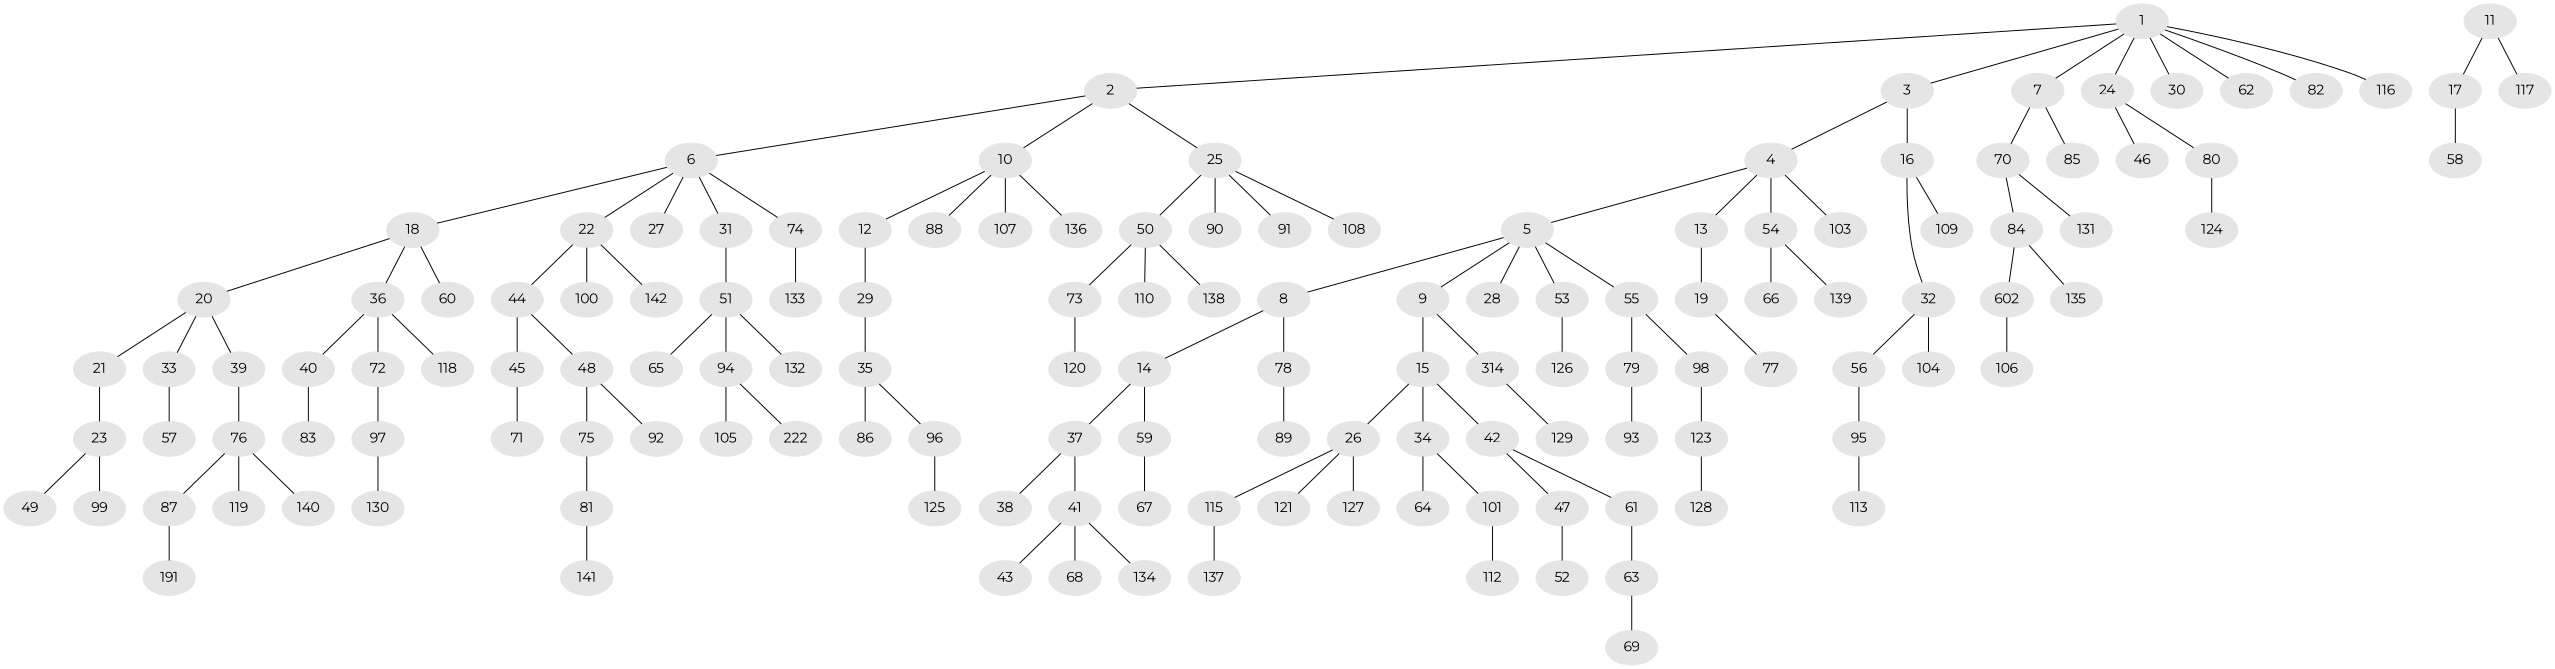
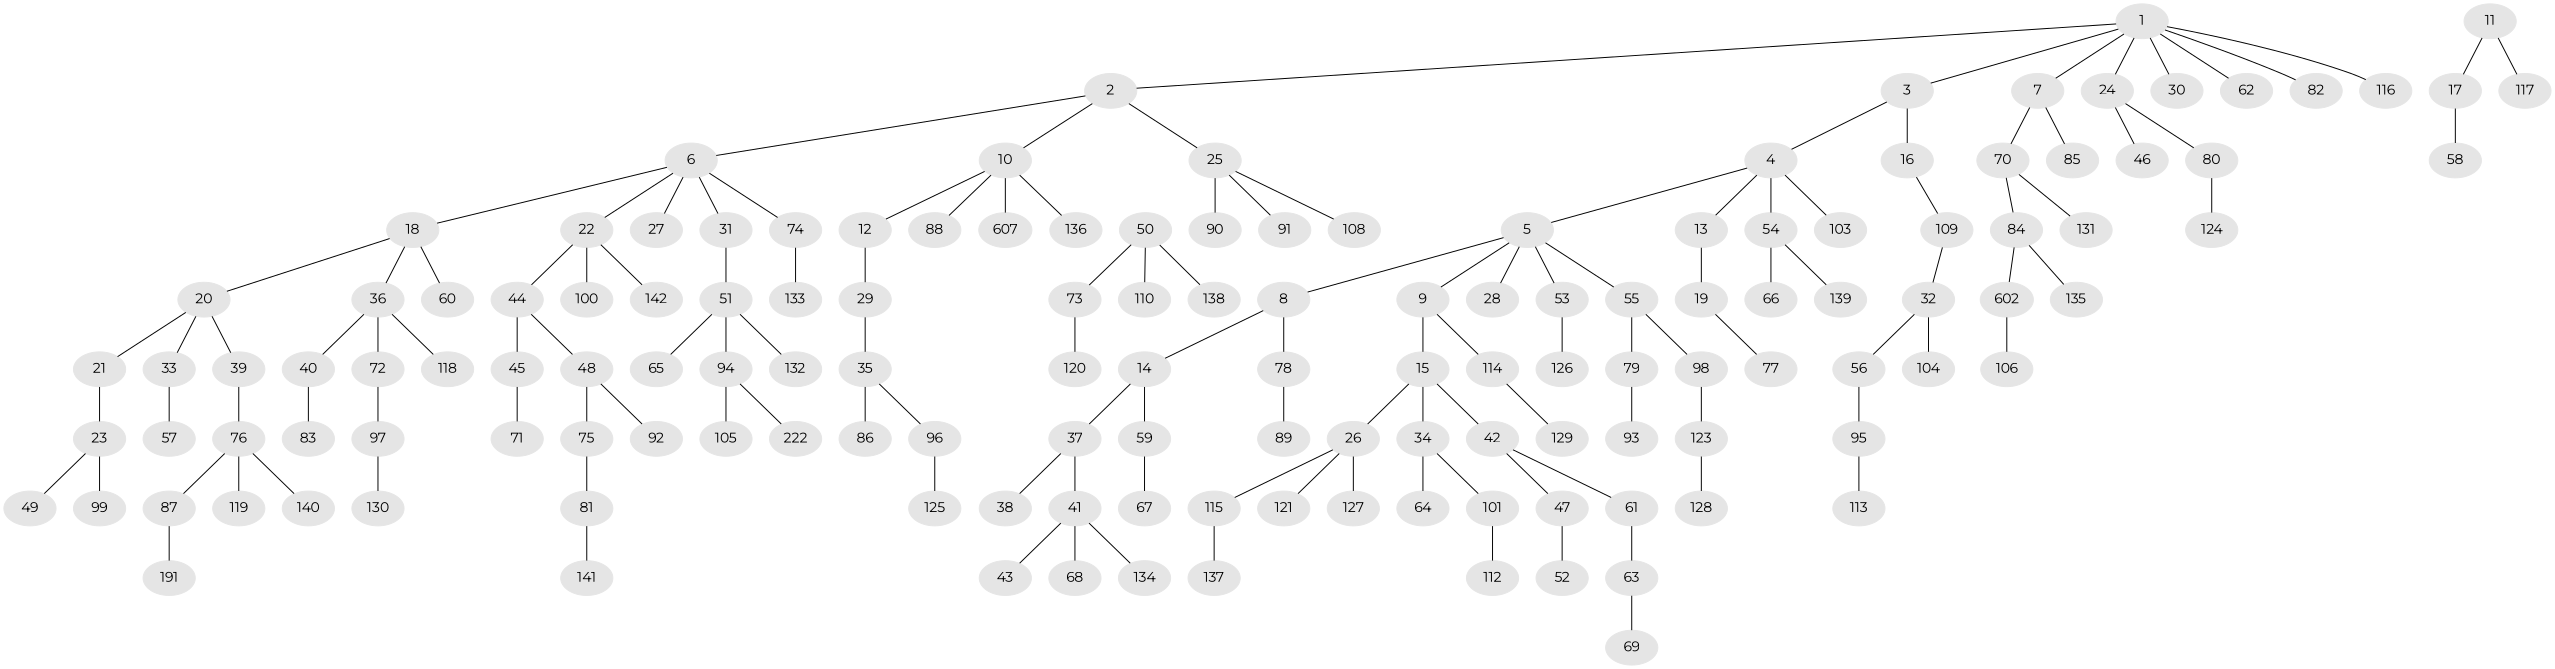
edge "25" -- "50": removed
node "107": label "107" -> "607"
edge "16" -- "32": now "109" -- "32"
node "314": label "314" -> "114"
